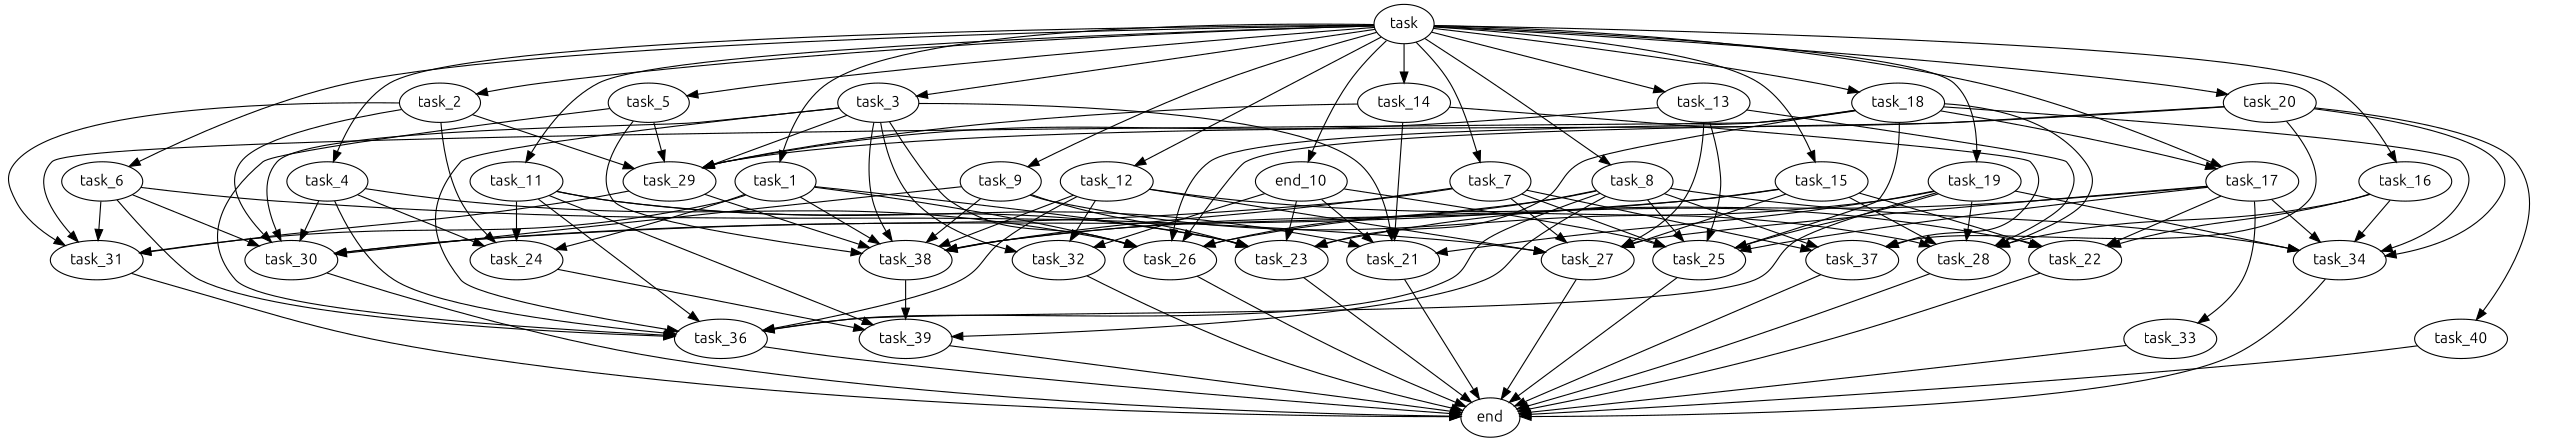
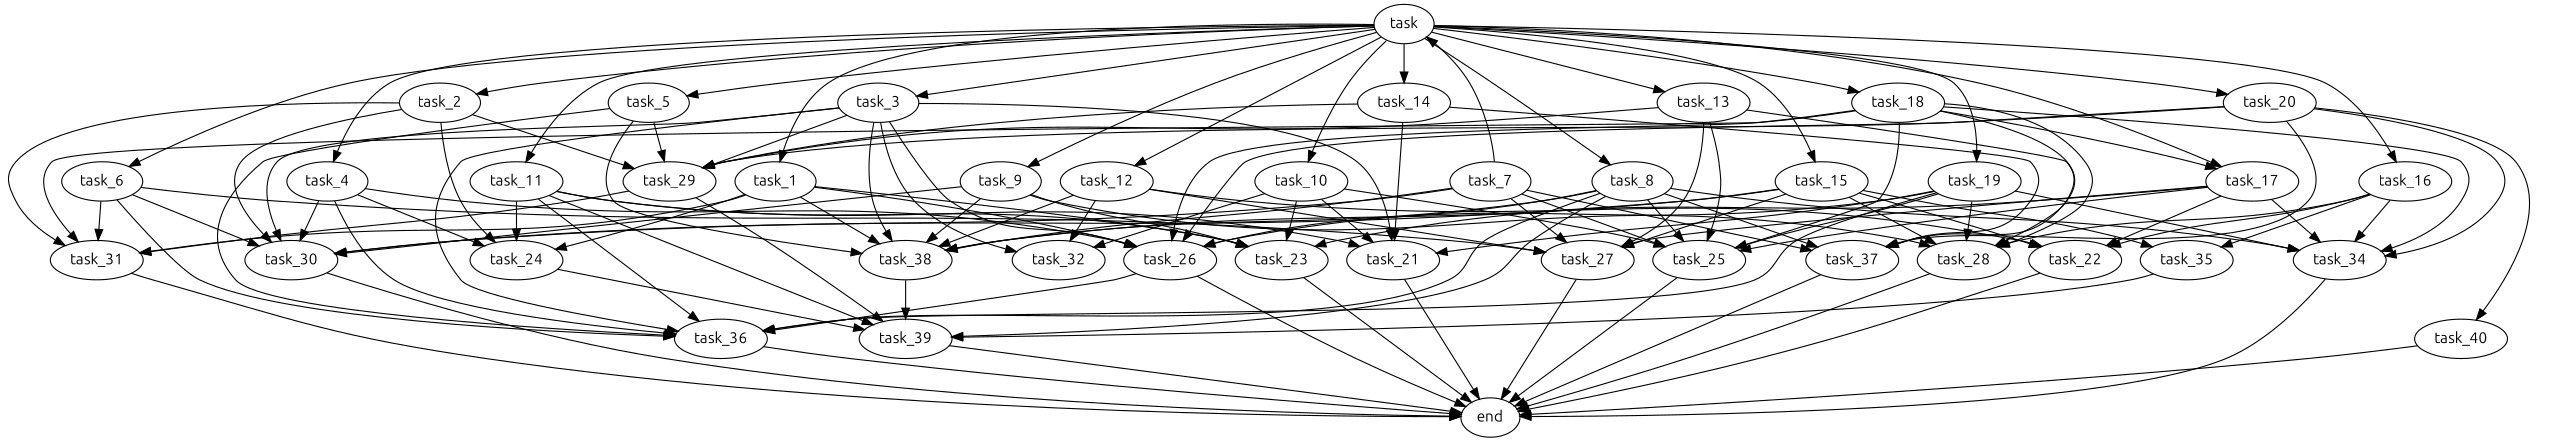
edge "task" -> "task_7": reversed
edge "task_18" -> "task_23": now "task_18" -> "task_37"
node "end_10": label "end_10" -> "task_10"
edge "task_29" -> "task_38": now "task_29" -> "task_39"
node "task_35": added
edge "task_12" -> "task_36": now "task_26" -> "task_36"
node "task_33": removed
edge "task_32" -> "end": removed
